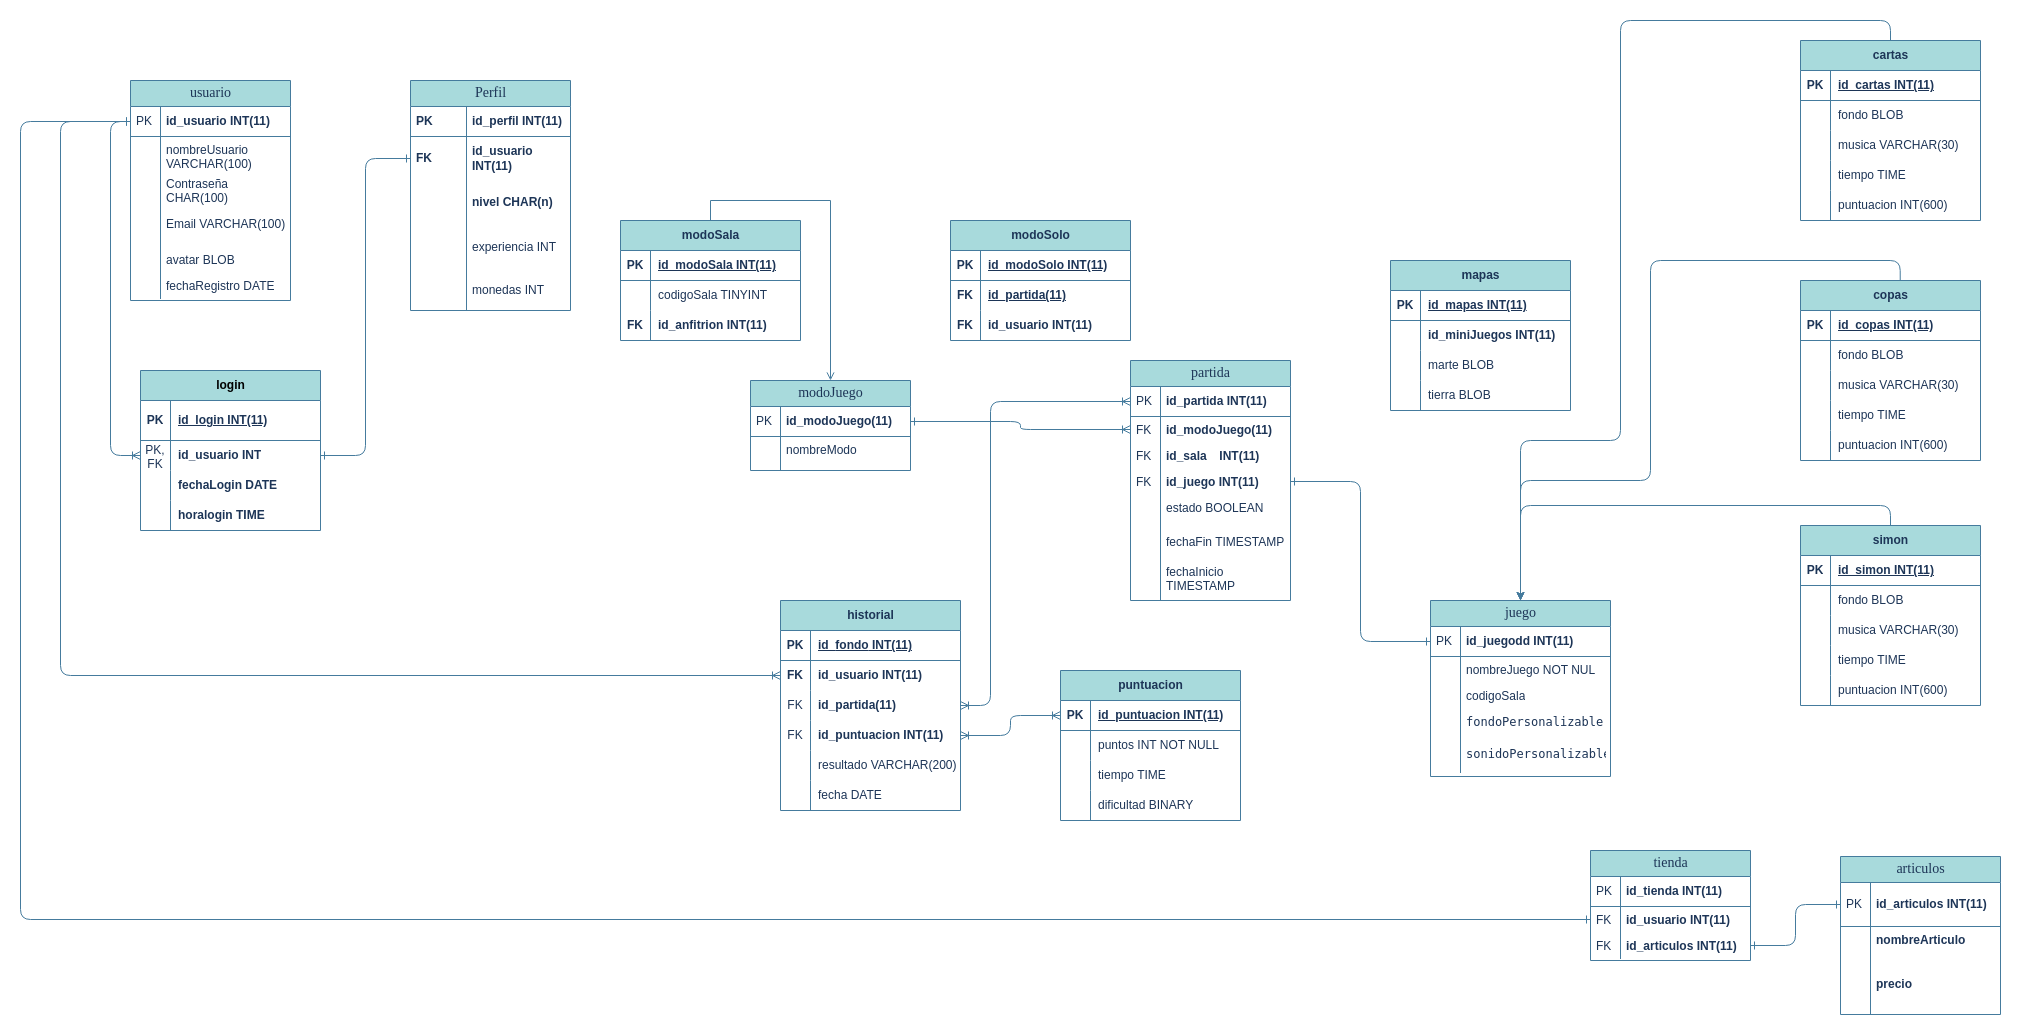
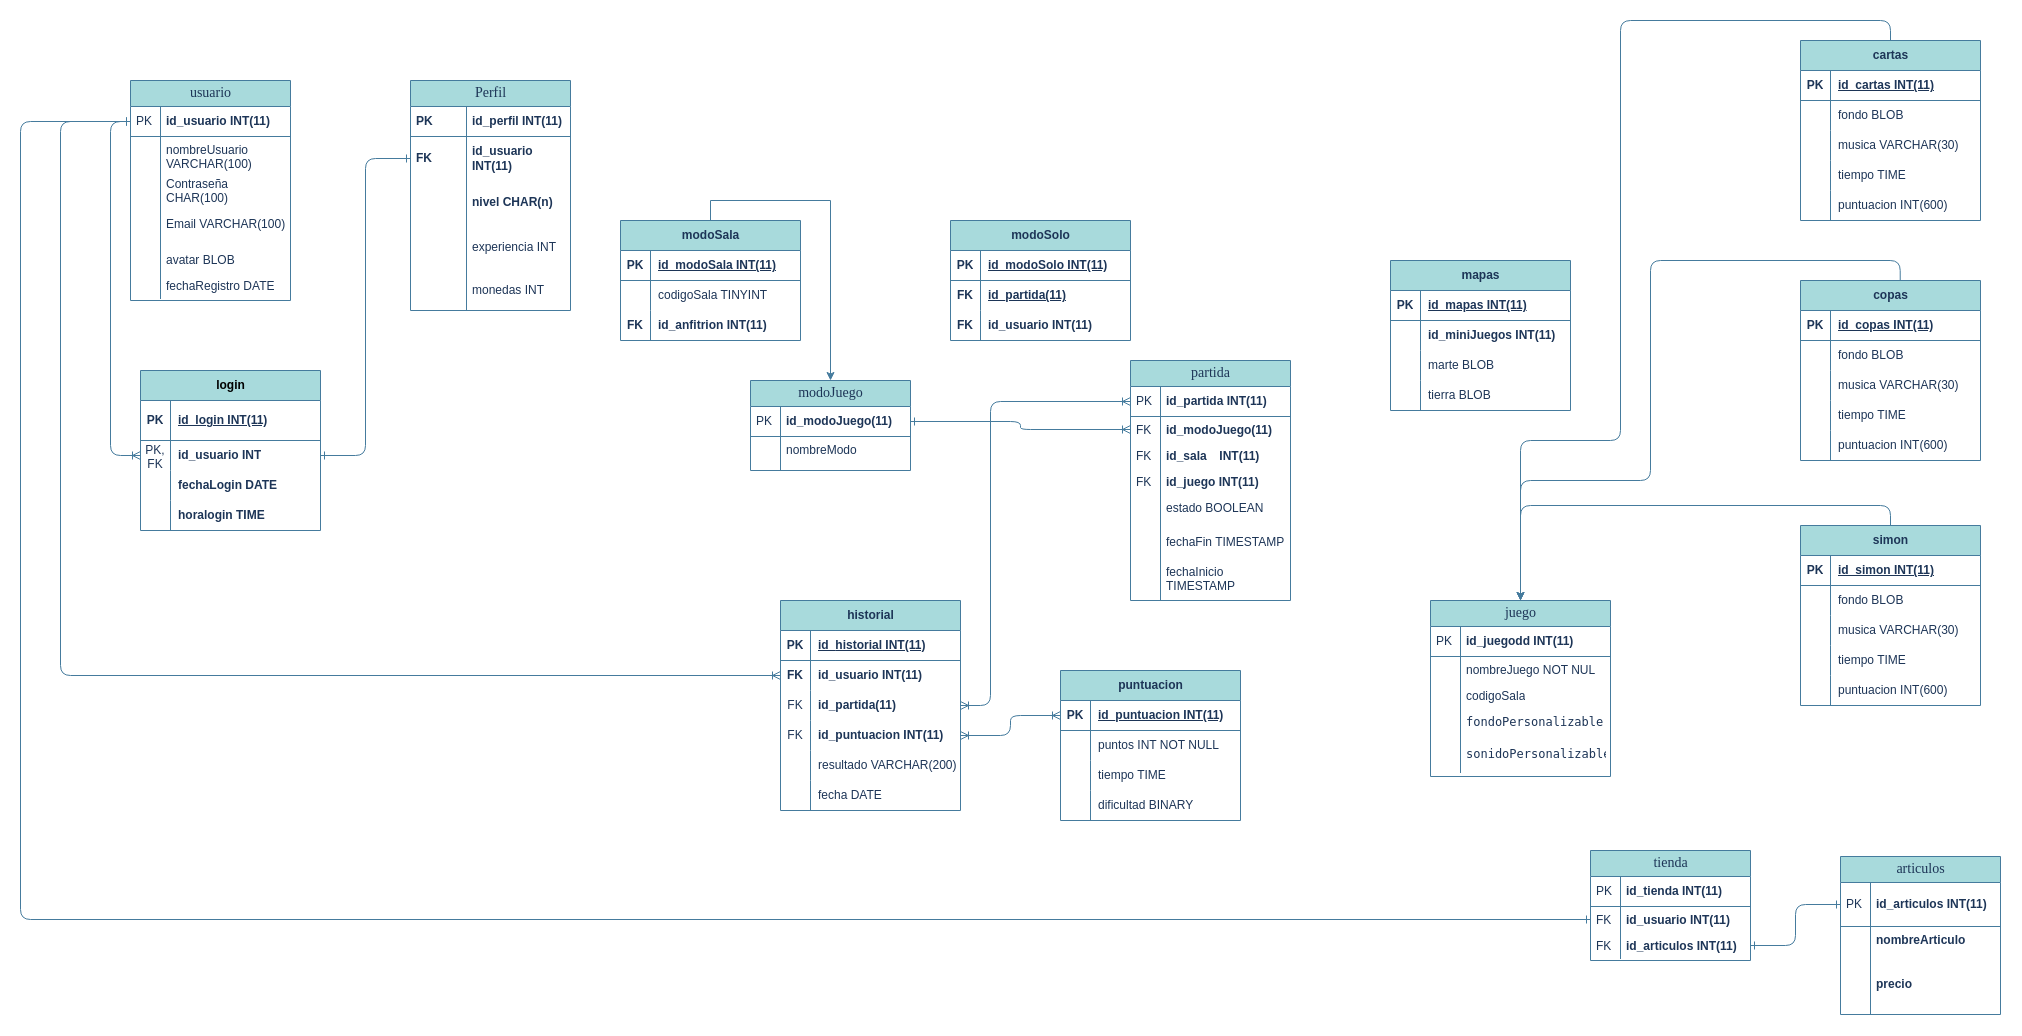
edge "modoSala" -> "modoJuego": arrowhead open -> classic
edge "id_juego INT(11)" -- "id_juegodd INT(11)": removed
node "id_fondo INT(11)": label "id_fondo INT(11)" -> "id_historial INT(11)"
